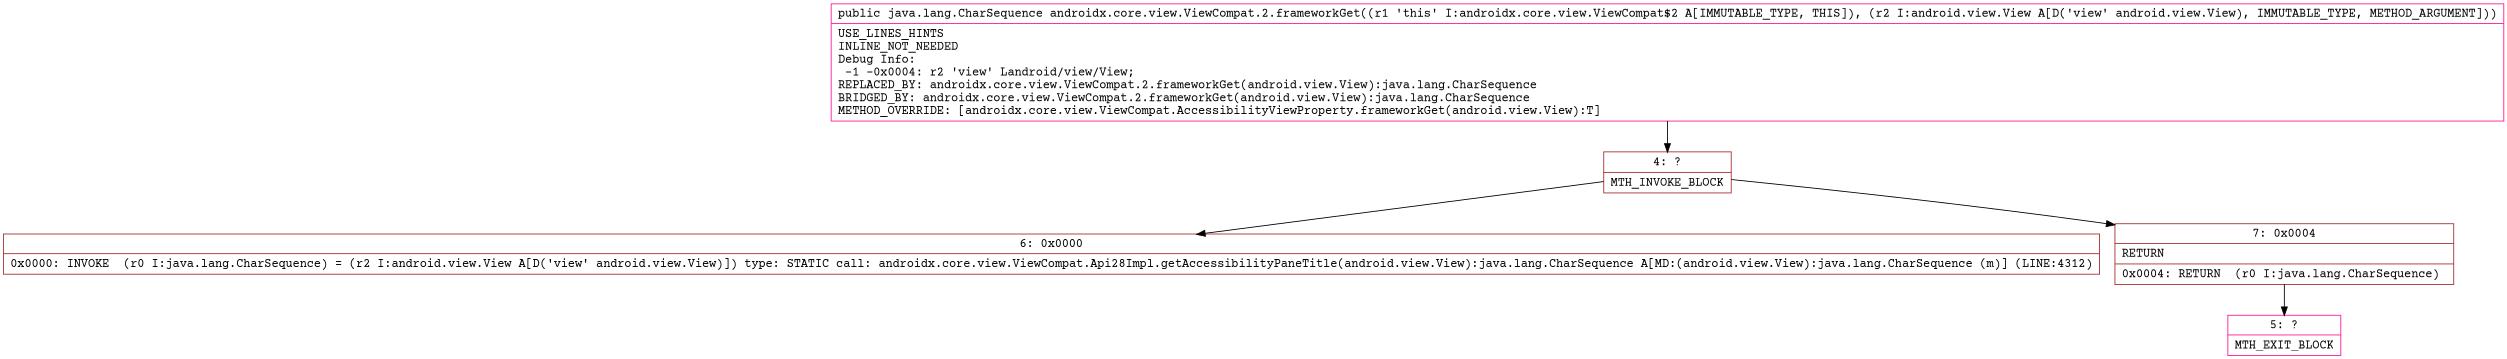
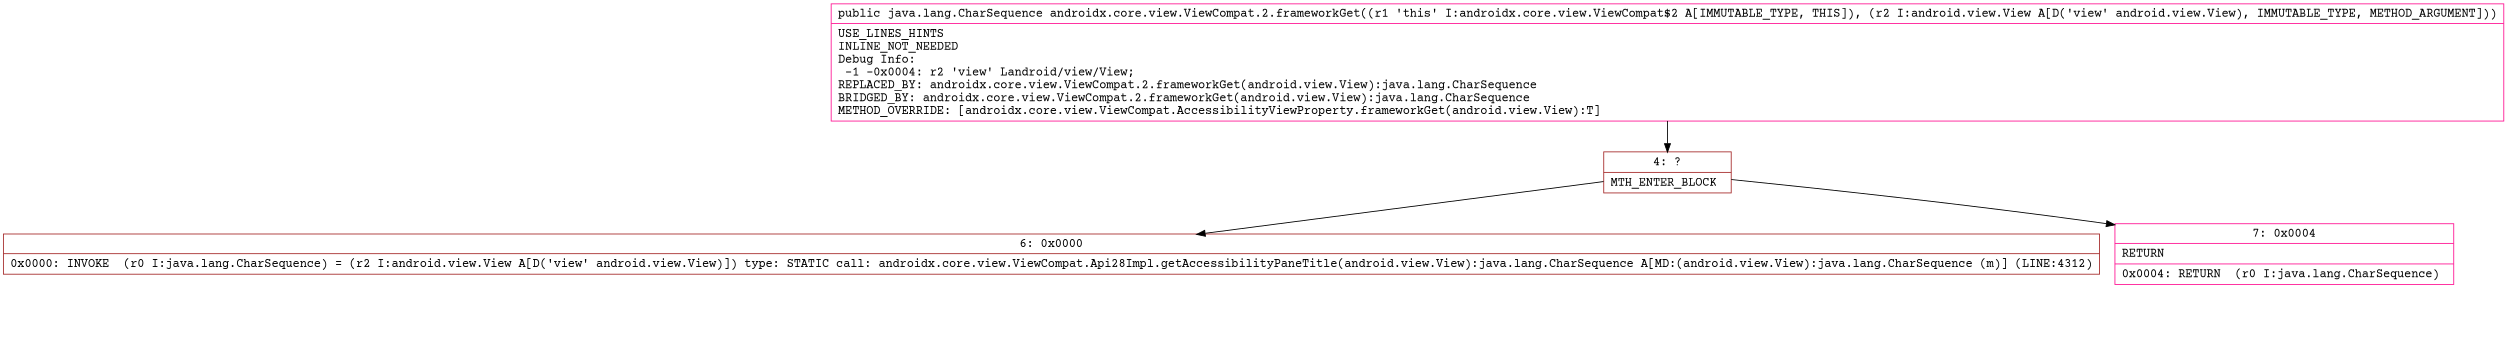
node "4: ?": text "MTH_INVOKE_BLOCK" -> "MTH_ENTER_BLOCK"
node "7: 0x0004": color brown -> deeppink
node "5: ?": removed
